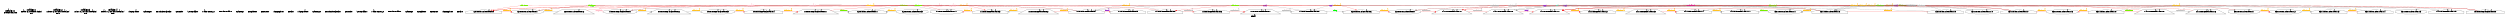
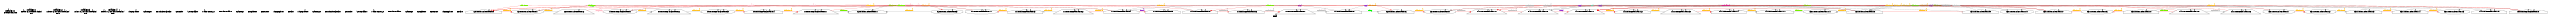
edge "n2_0_0_0_Write0_at_0_2" -> "n1_0_0_0_Read0_at_0_3": now "n2_0_0_0_Write0_at_0_2" -> "n2_0_0_0_Write0_at_0_3"
edge "n3_1_0_0_Write1_at_1_1" -> "n4_1_0_0_Read1_at_1_1": label "uhb_uvicl" -> "uhb_inter"
edge "n3_1_0_0_Write1_at_1_4" -> "n3_1_0_0_Write1_at_1_5": added, label "uhb_intra"
